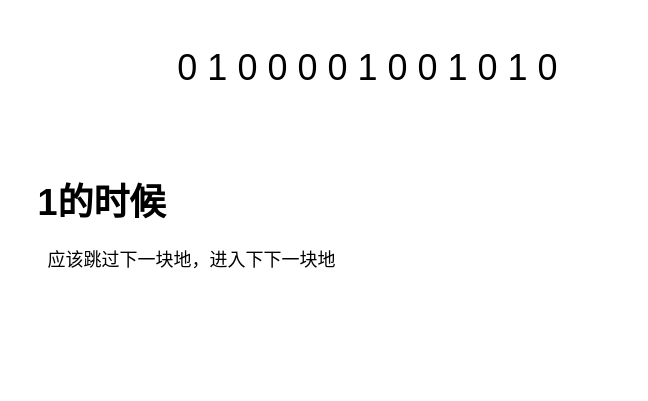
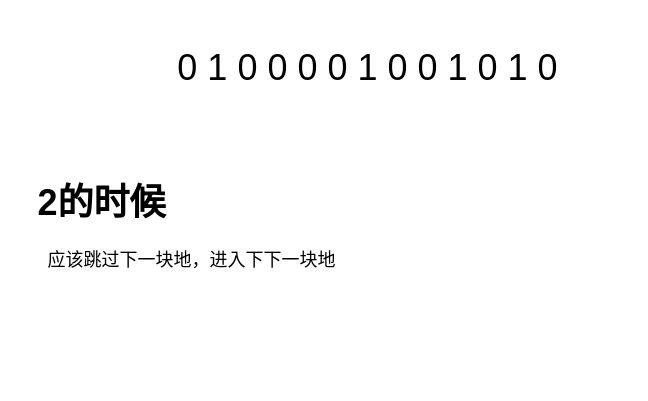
node "1的时候 应该跳过下一块地，进入下下一块地": label "1的时候 应该跳过下一块地，进入下下一块地" -> "2的时候 应该跳过下一块地，进入下下一块地"
